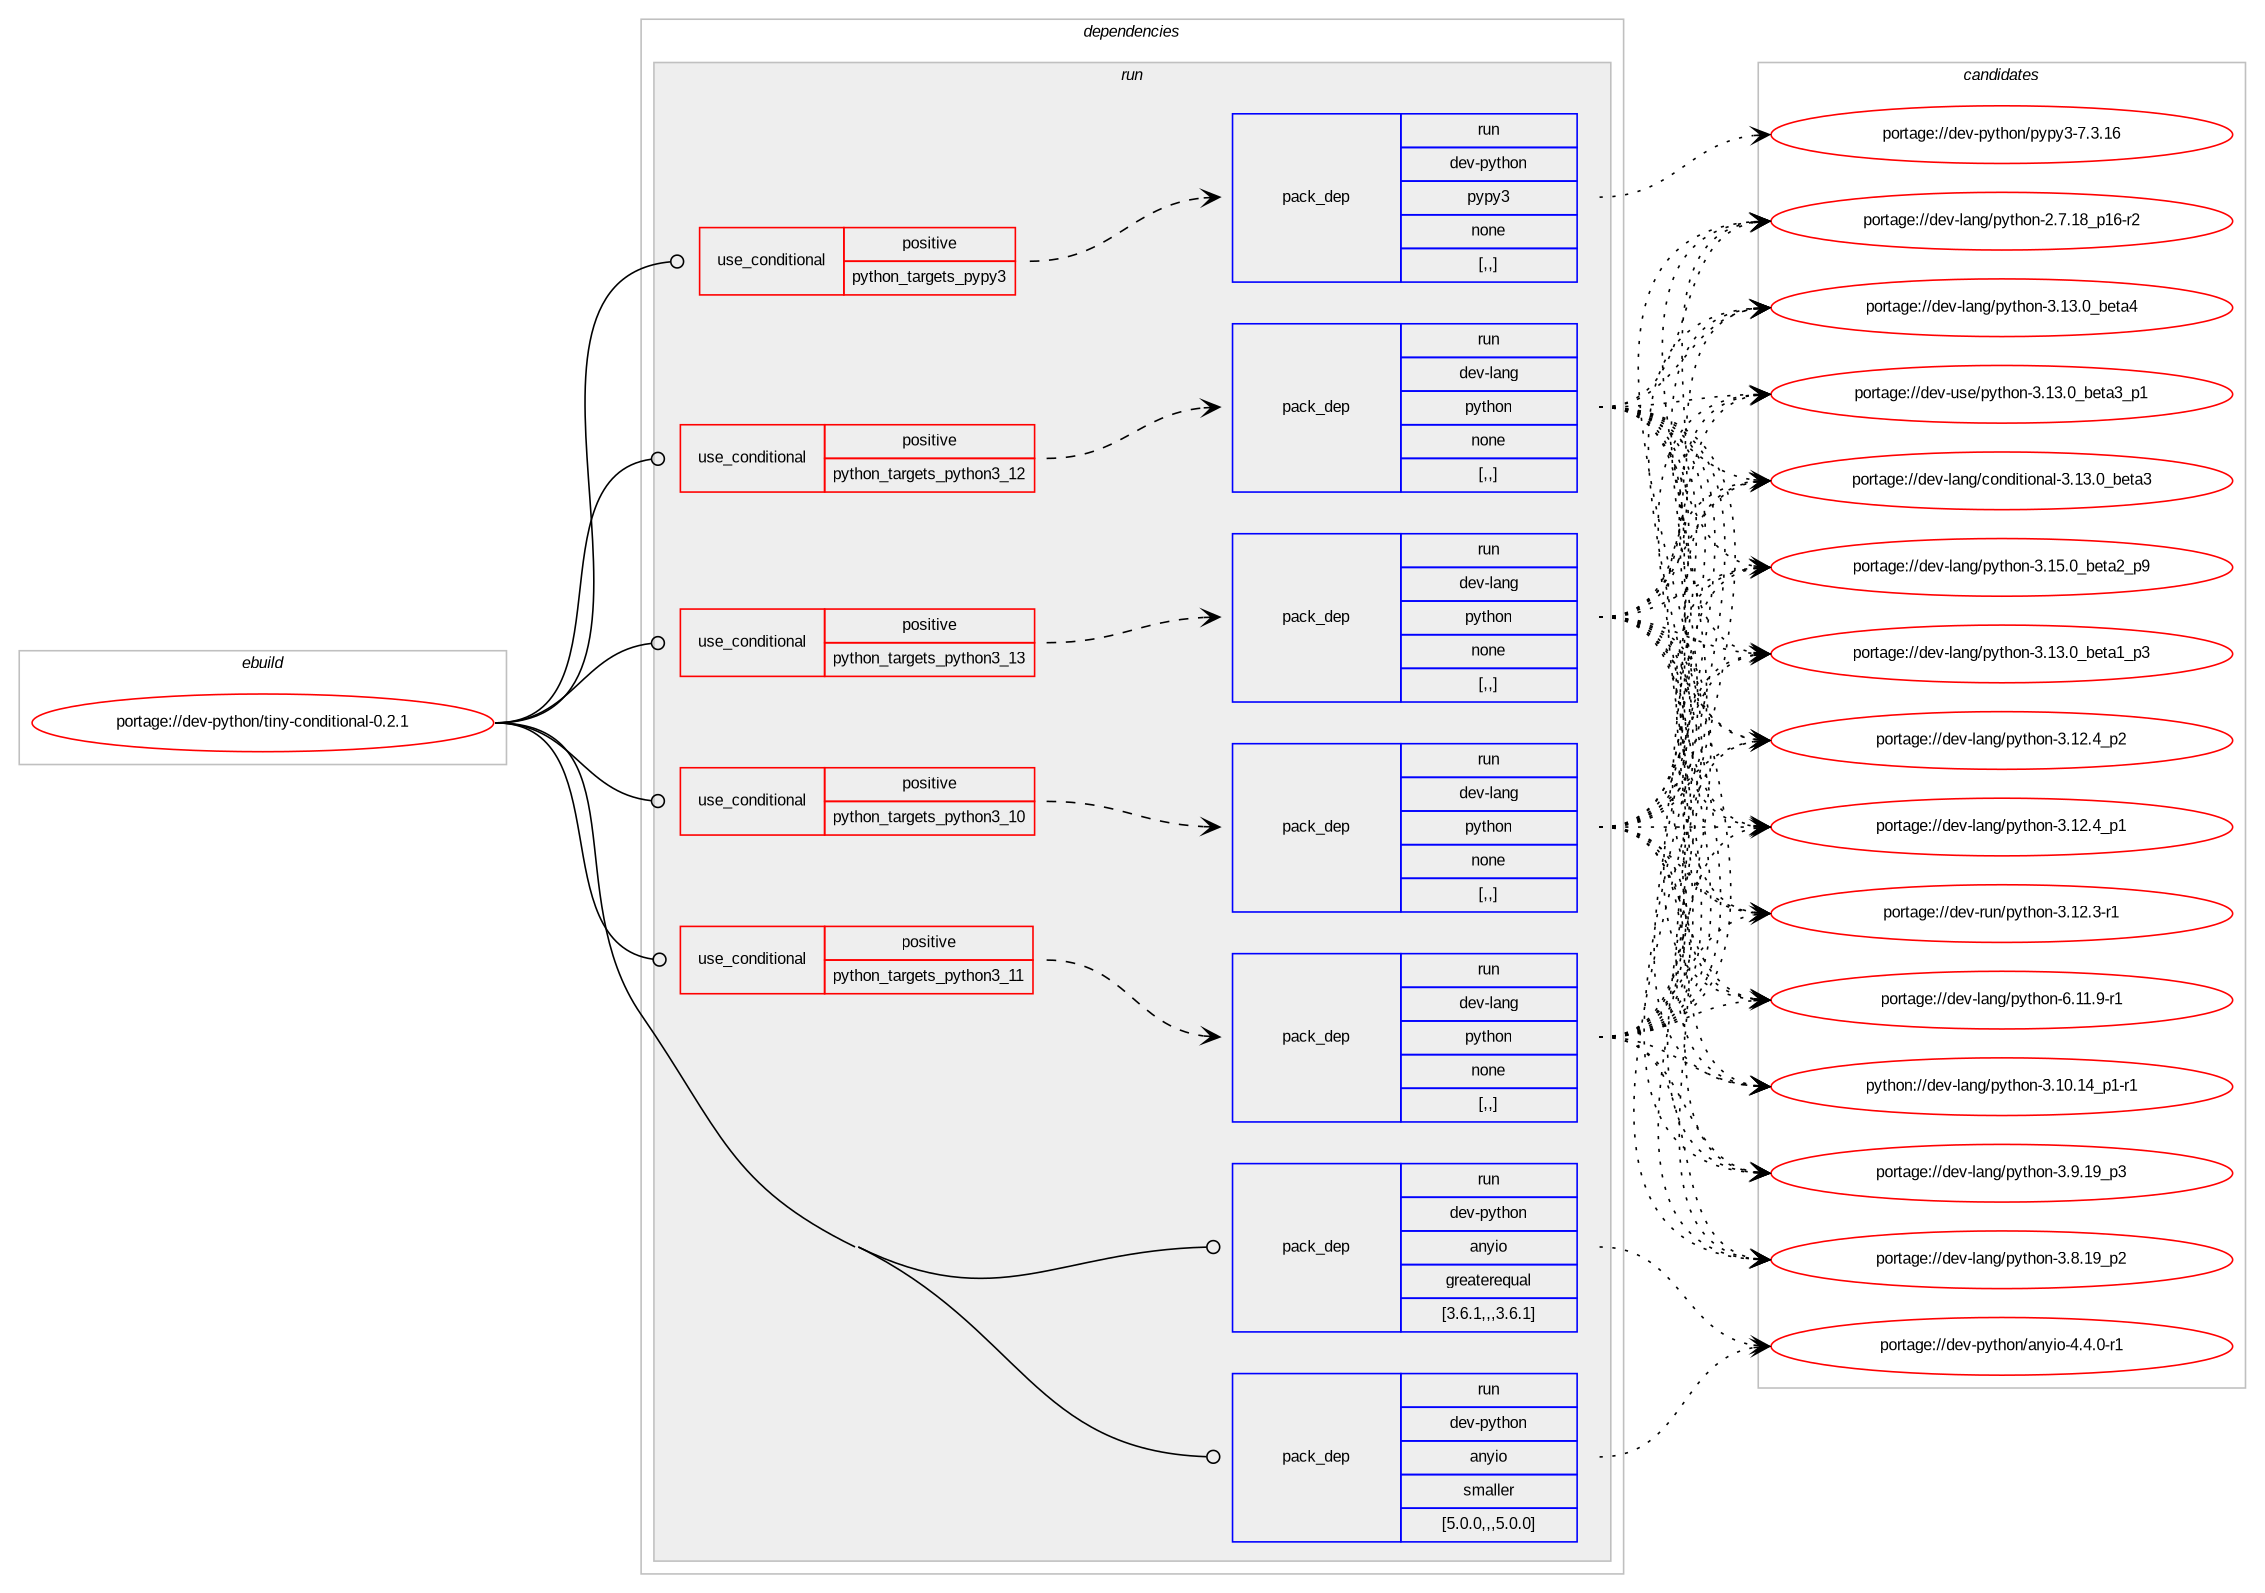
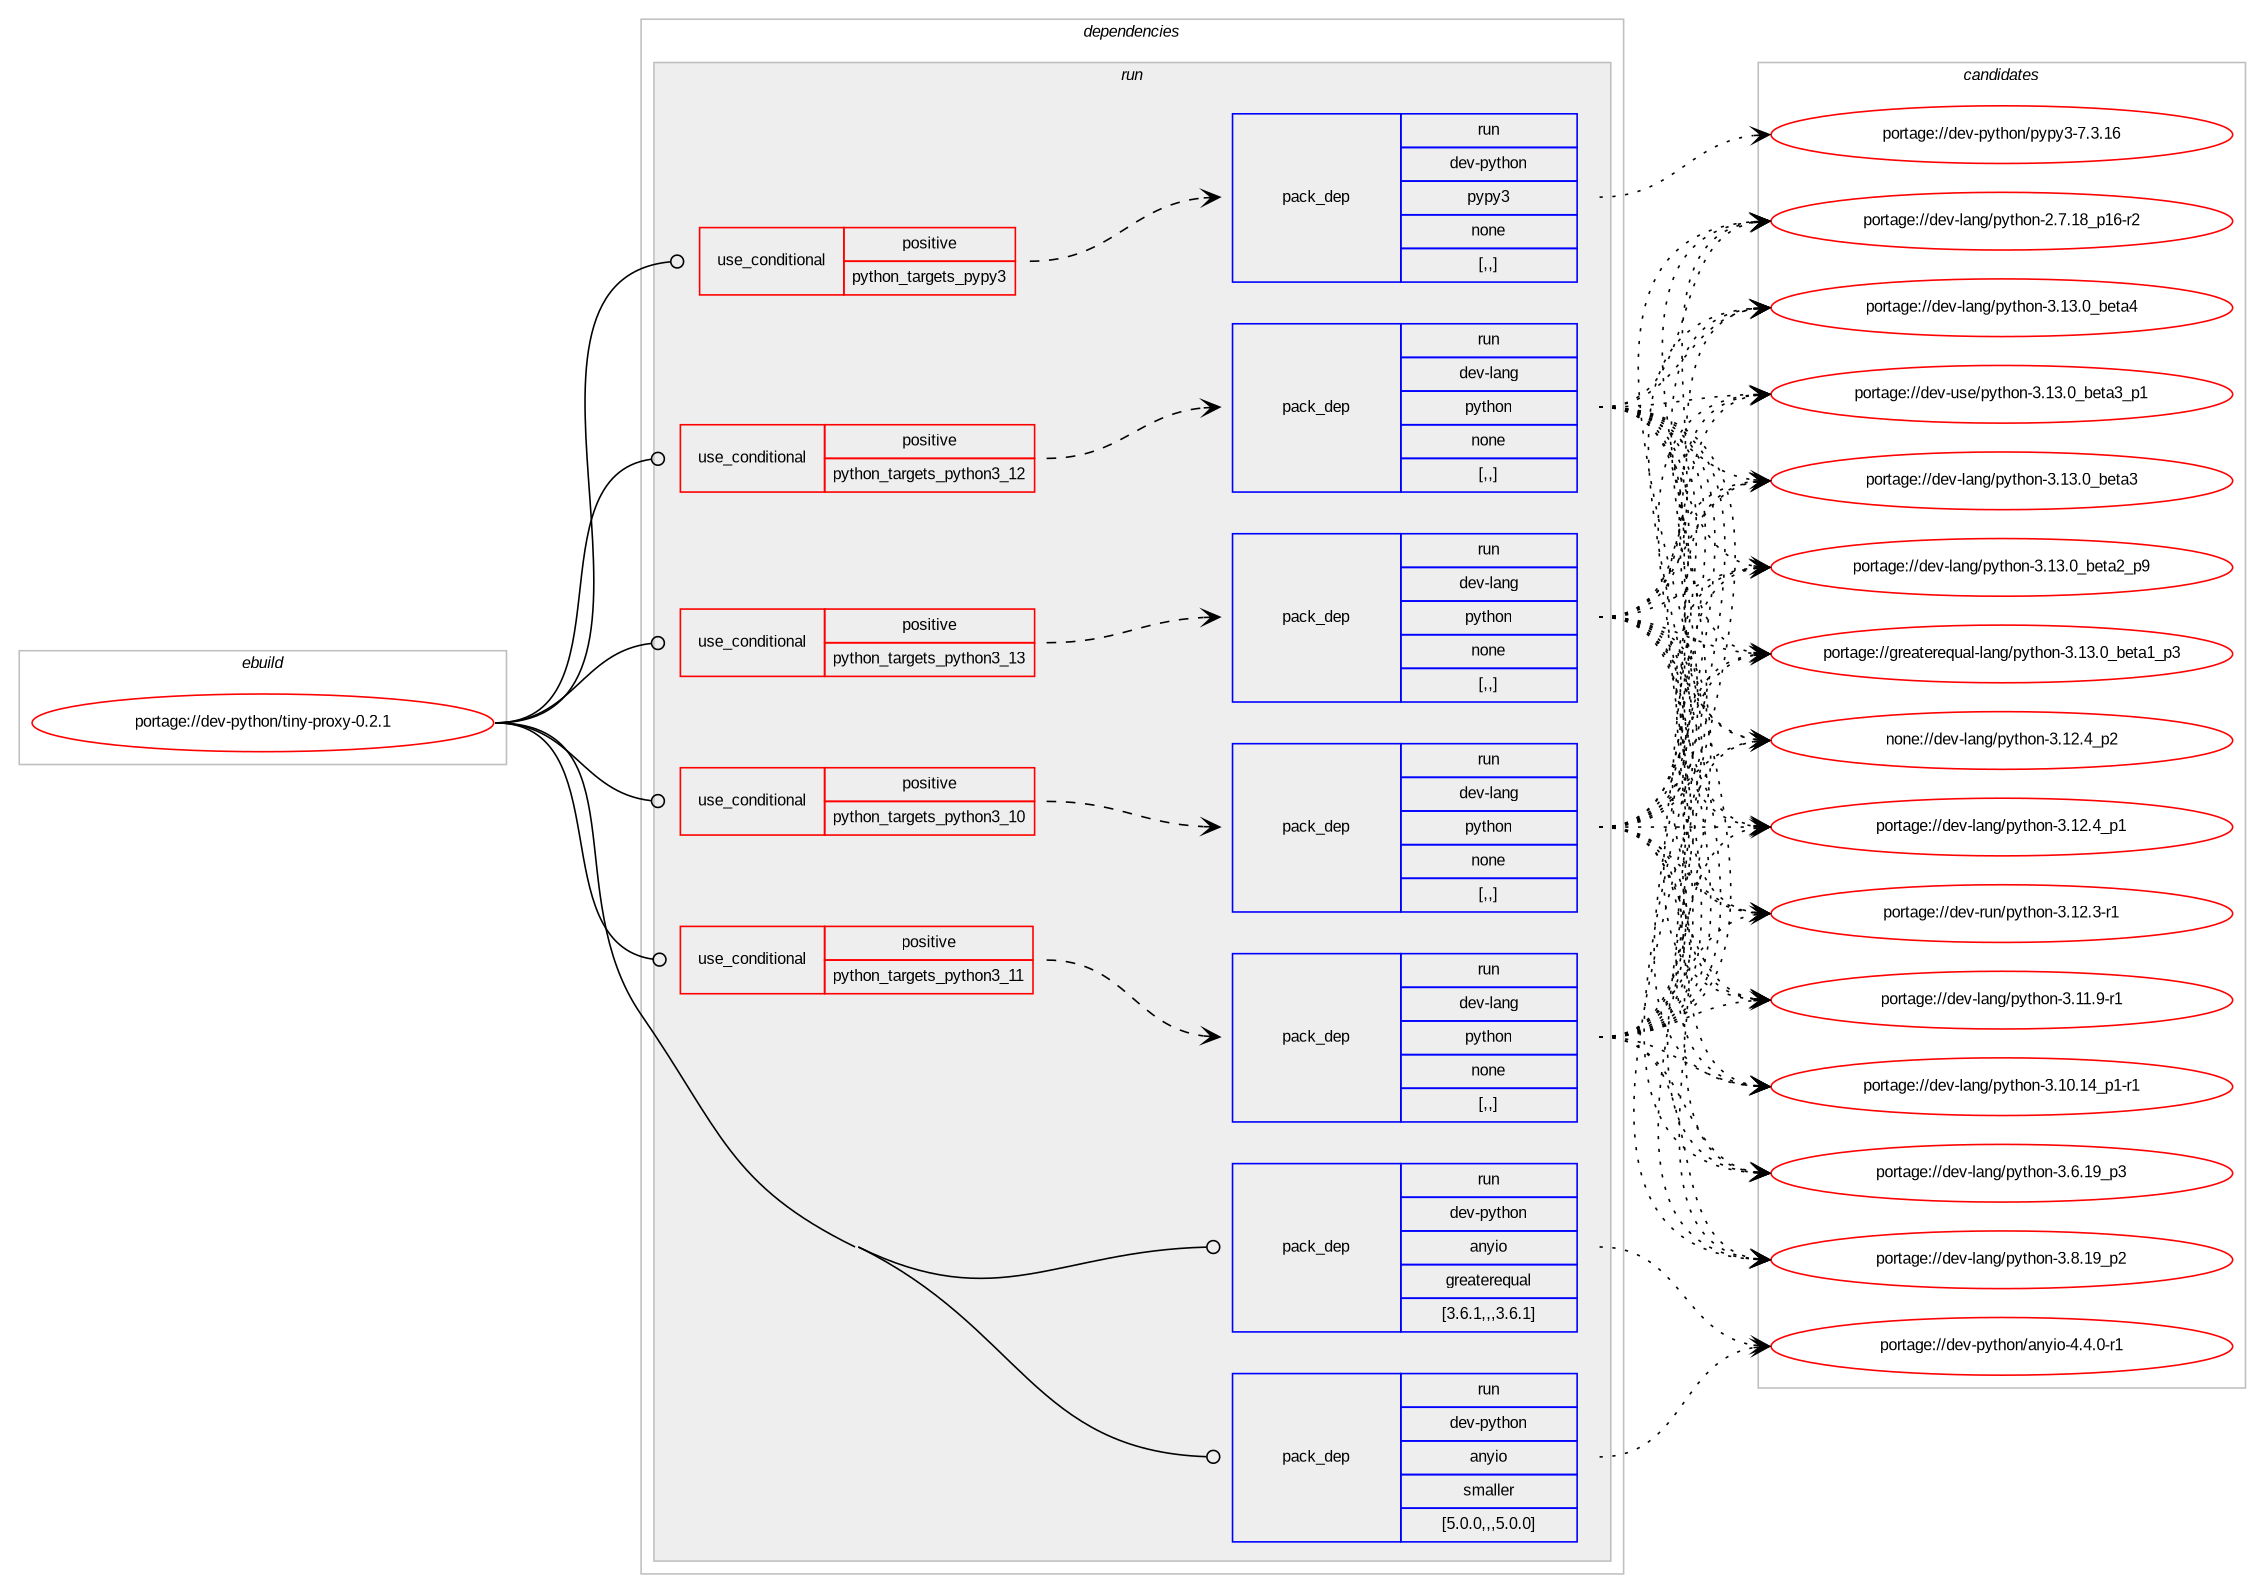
node "portage://dev-lang/conditional-3.13.0_beta3": label "portage://dev-lang/conditional-3.13.0_beta3" -> "portage://dev-lang/python-3.13.0_beta3"
node "portage://dev-lang/python-3.15.0_beta2_p9": label "portage://dev-lang/python-3.15.0_beta2_p9" -> "portage://dev-lang/python-3.13.0_beta2_p9"
node "portage://dev-lang/python-3.13.0_beta1_p3": label "portage://dev-lang/python-3.13.0_beta1_p3" -> "portage://greaterequal-lang/python-3.13.0_beta1_p3"
node "portage://dev-python/tiny-conditional-0.2.1": label "portage://dev-python/tiny-conditional-0.2.1" -> "portage://dev-python/tiny-proxy-0.2.1"
node "portage://dev-lang/python-3.12.4_p2": label "portage://dev-lang/python-3.12.4_p2" -> "none://dev-lang/python-3.12.4_p2"
node "portage://dev-lang/python-6.11.9-r1": label "portage://dev-lang/python-6.11.9-r1" -> "portage://dev-lang/python-3.11.9-r1"
node "python://dev-lang/python-3.10.14_p1-r1": label "python://dev-lang/python-3.10.14_p1-r1" -> "portage://dev-lang/python-3.10.14_p1-r1"
node "portage://dev-lang/python-3.9.19_p3": label "portage://dev-lang/python-3.9.19_p3" -> "portage://dev-lang/python-3.6.19_p3"
